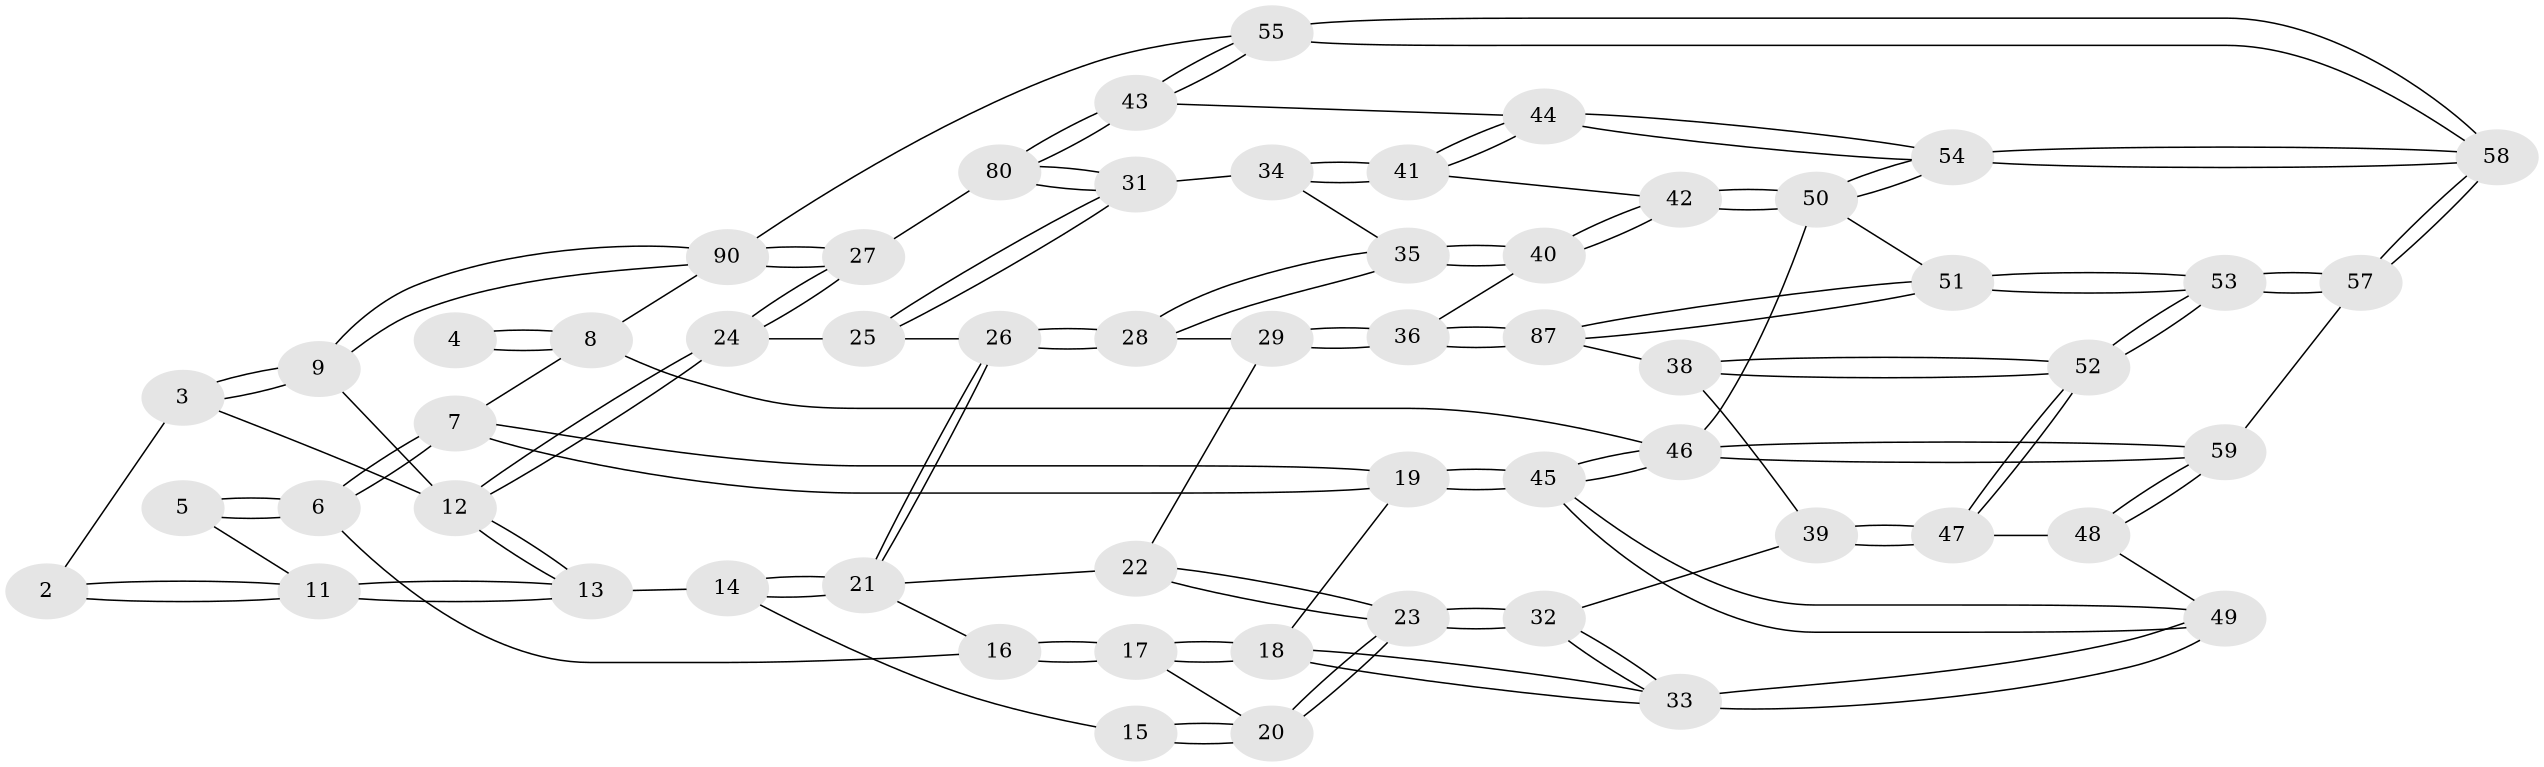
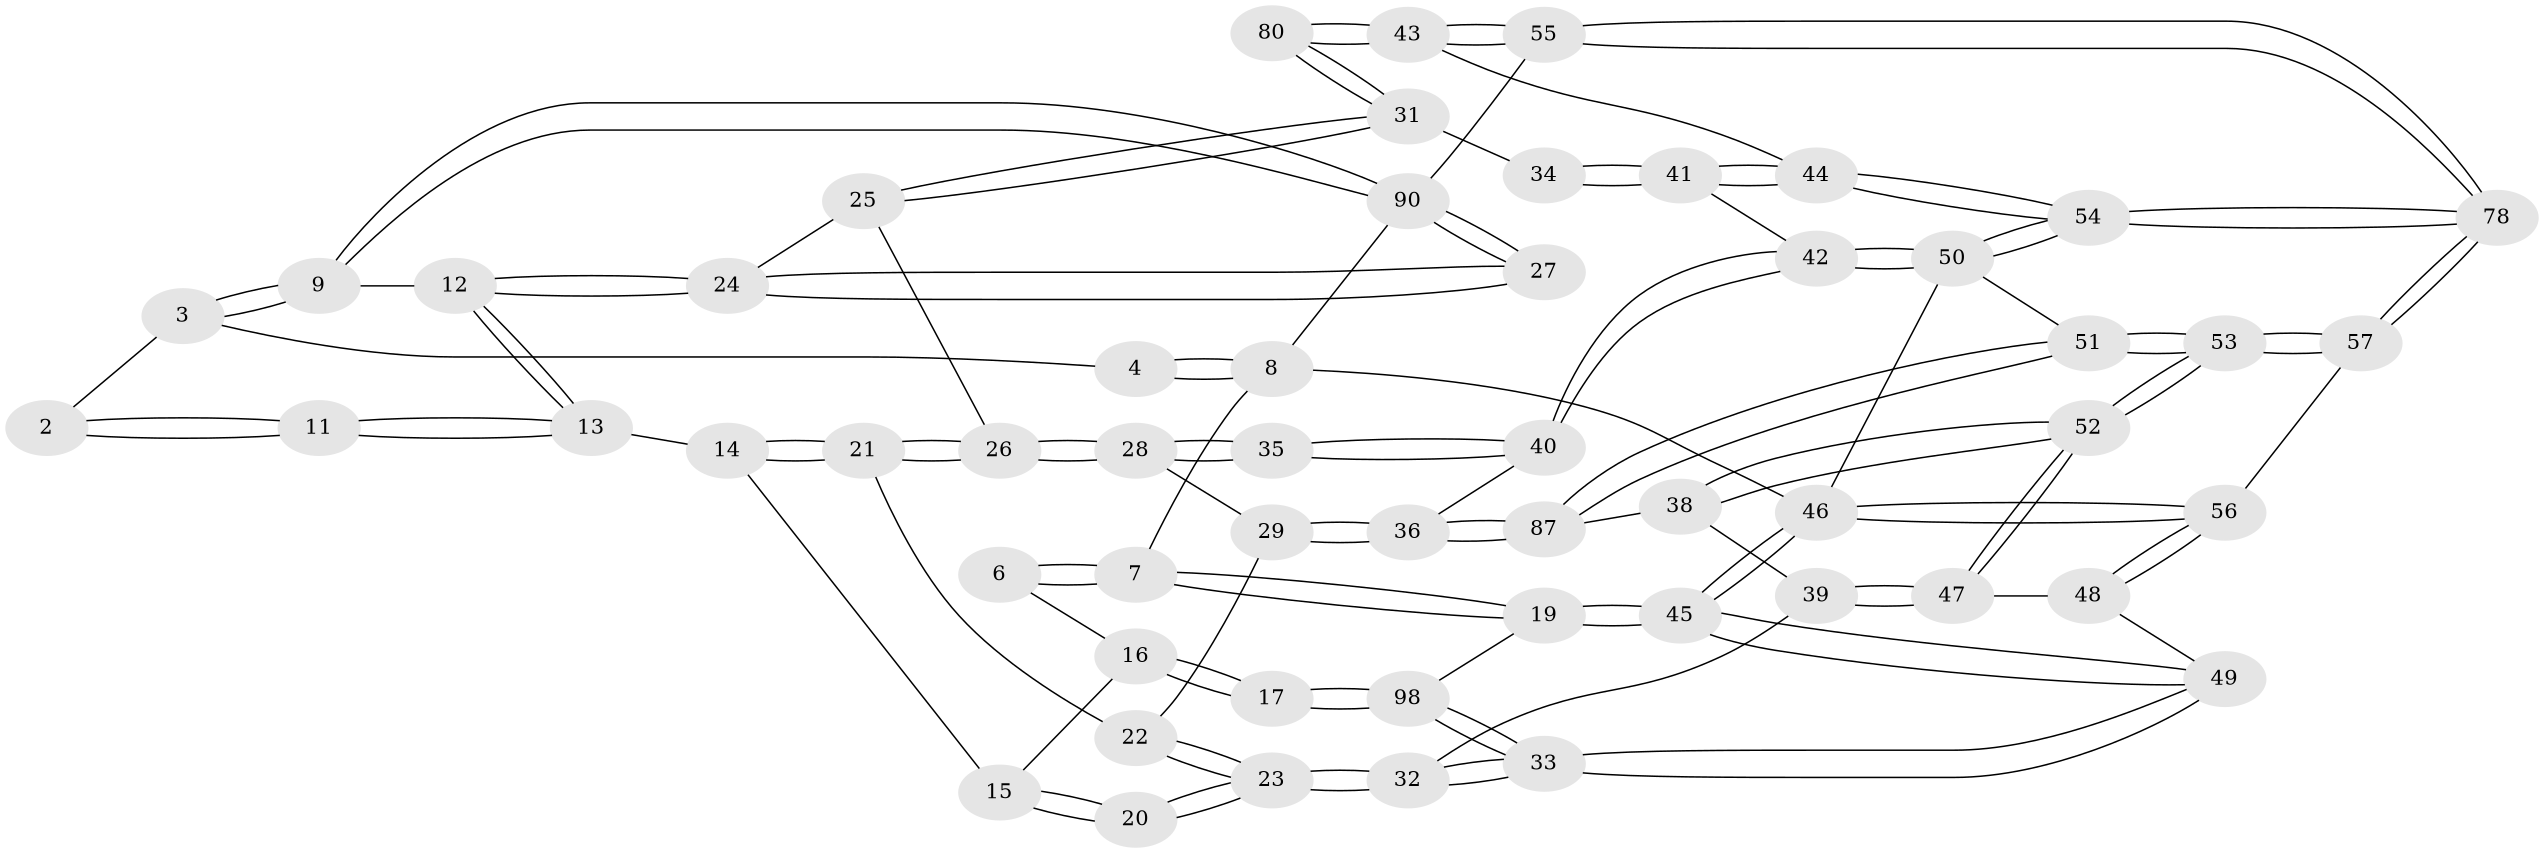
node "58": label "58" -> "78"
edge "34" -- "35": removed
edge "80" -- "27": removed
edge "3" -- "12": now "3" -- "4"
node "59": label "59" -> "56"
node "5": removed
edge "21" -- "16": now "15" -- "16"
node "18": label "18" -> "98"
edge "17" -- "20": removed
